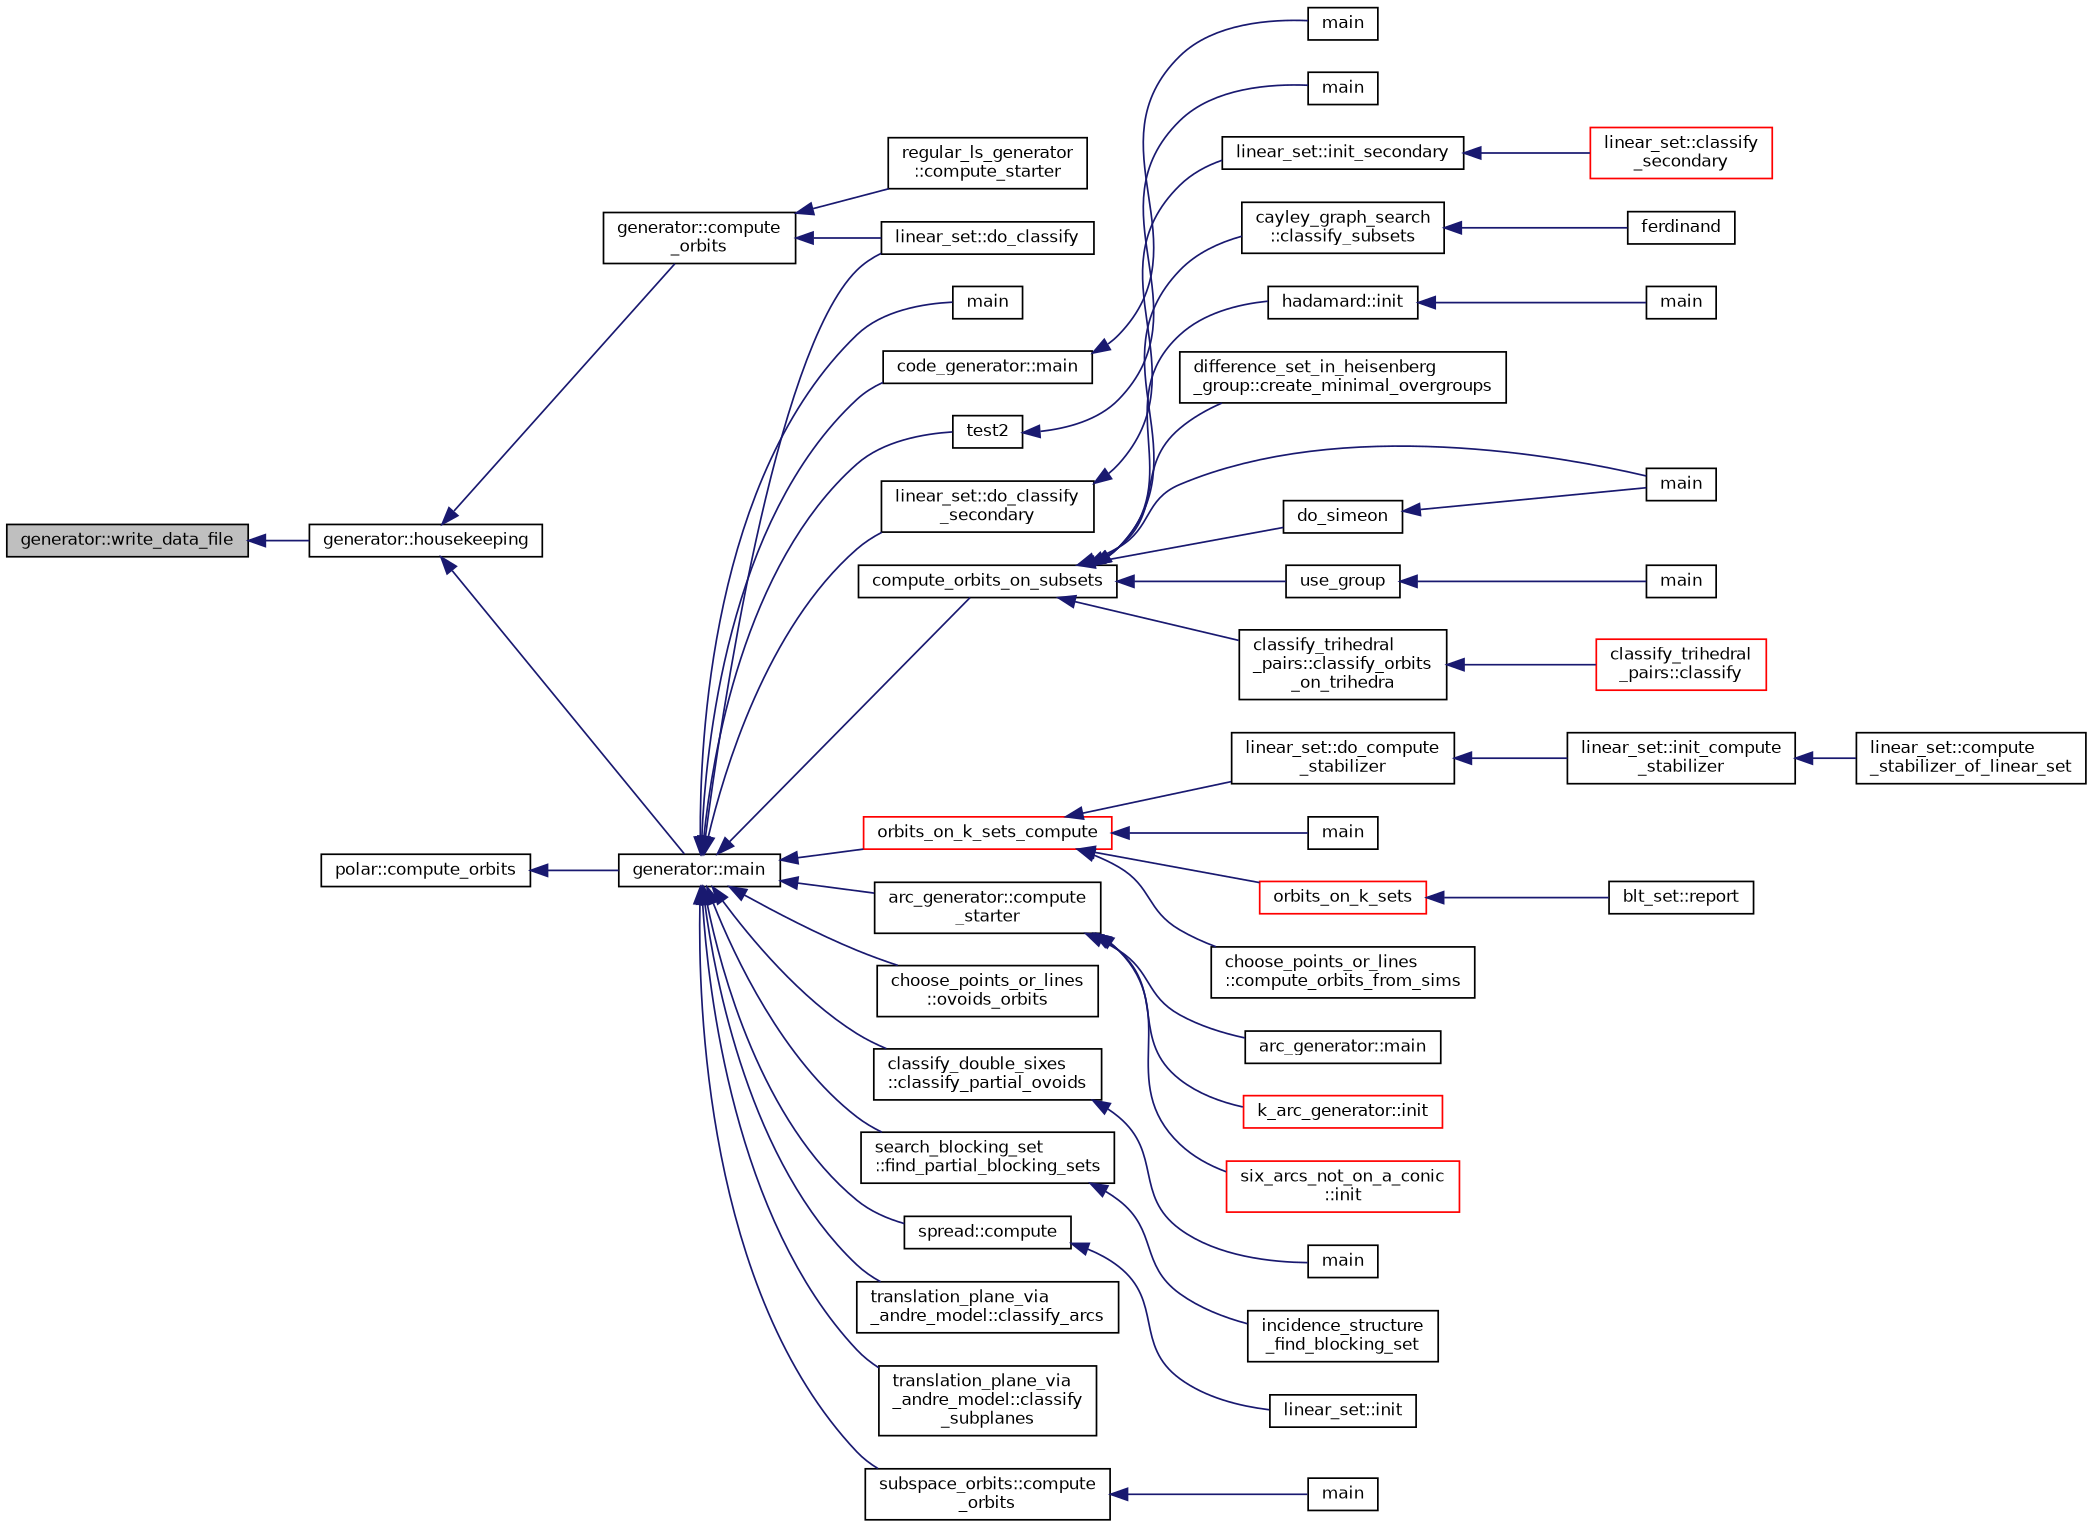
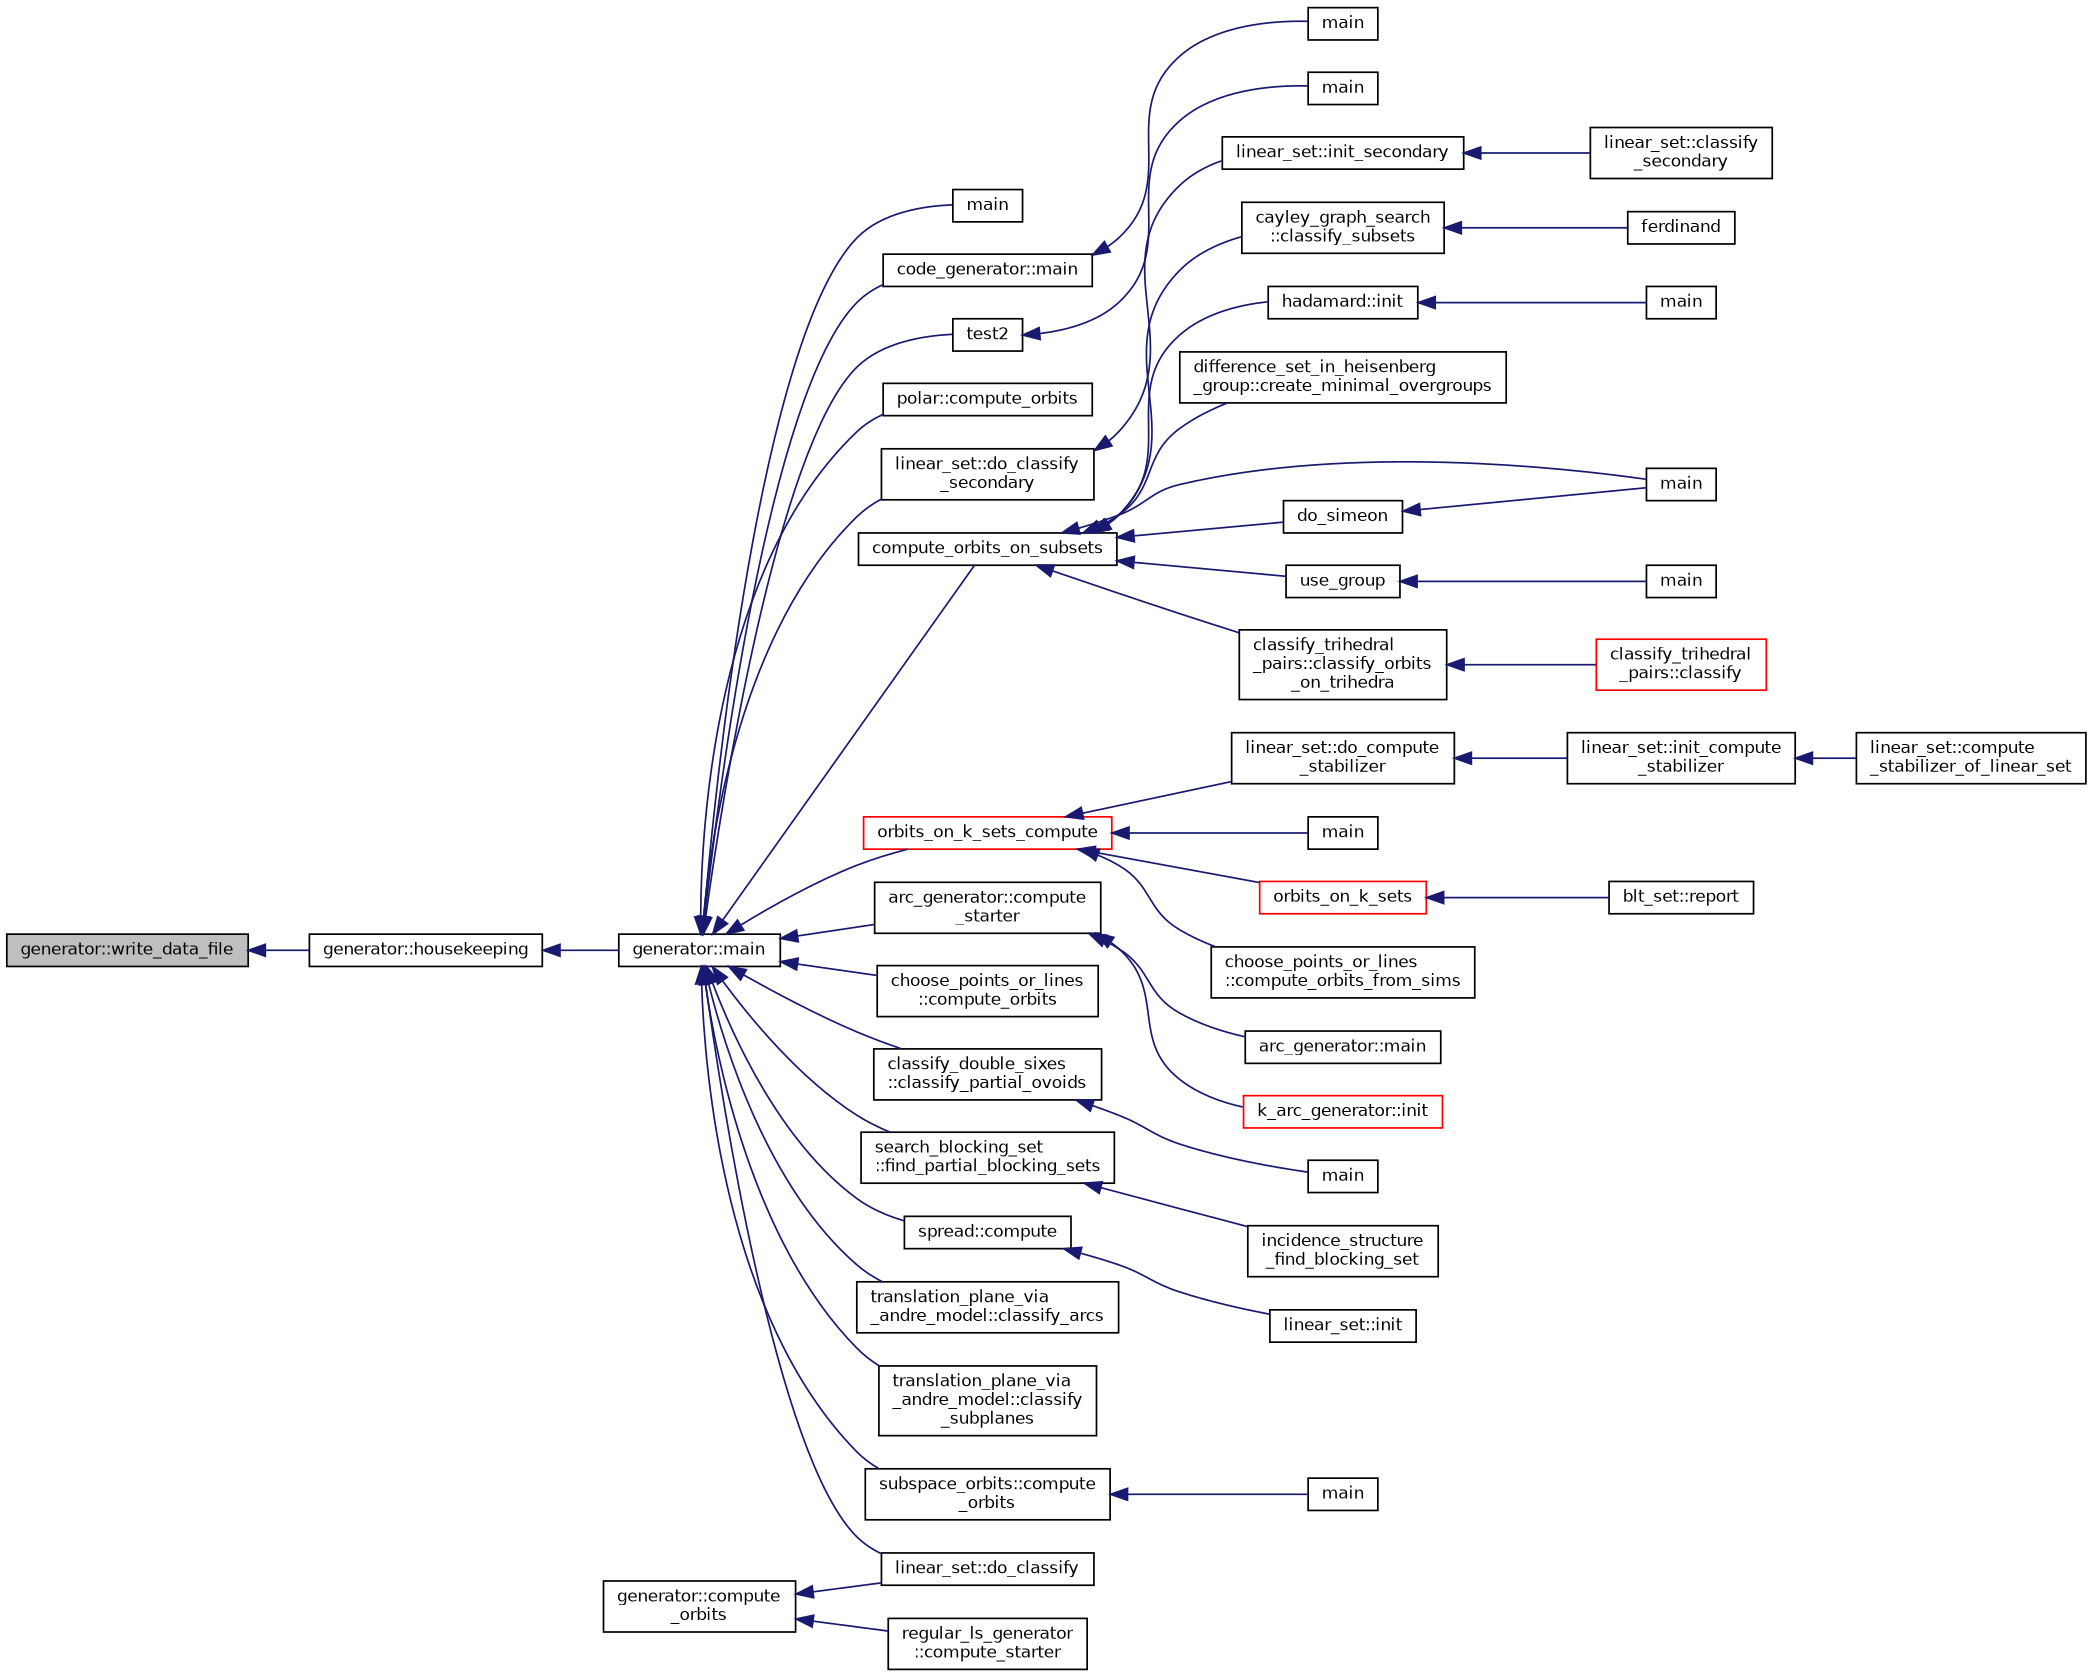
node "linear_set::classify _secondary": color red -> black
edge "generator::compute _orbits" -> "generator::housekeeping": removed
edge "generator::main" -> "polar::compute_orbits": reversed
node "choose_points_or_lines ::ovoids_orbits": label "choose_points_or_lines ::ovoids_orbits" -> "choose_points_or_lines ::compute_orbits"
node "six_arcs_not_on_a_conic ::init": removed
